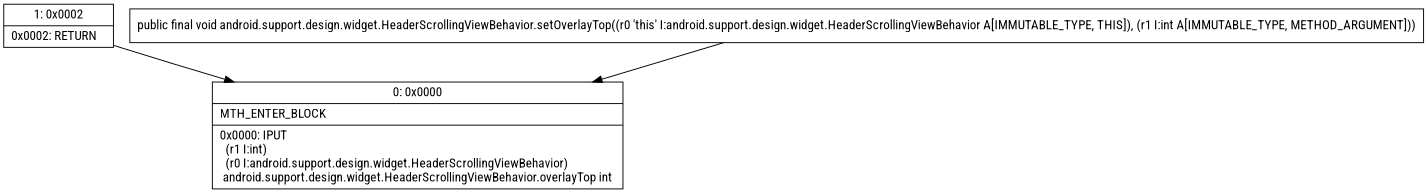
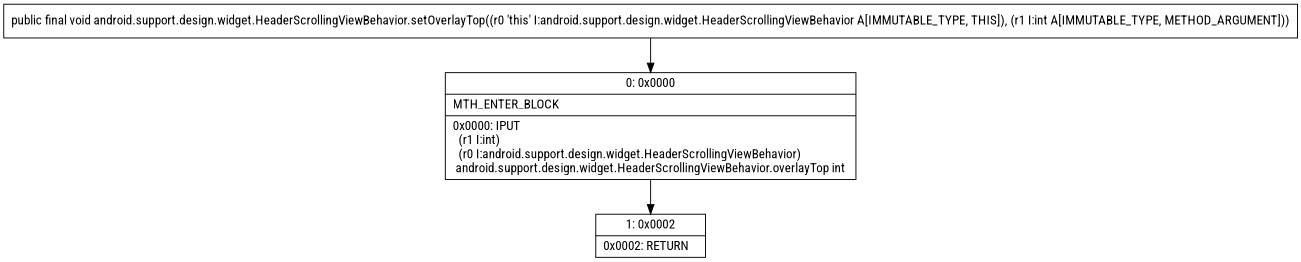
edge "1: 0x0002" -> "0: 0x0000": reversed
